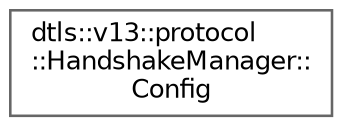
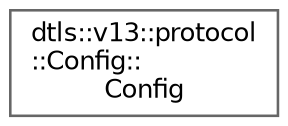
node "dtls::v13::protocol ::HandshakeManager:: Config": label "dtls::v13::protocol ::HandshakeManager:: Config" -> "dtls::v13::protocol ::Config:: Config"
